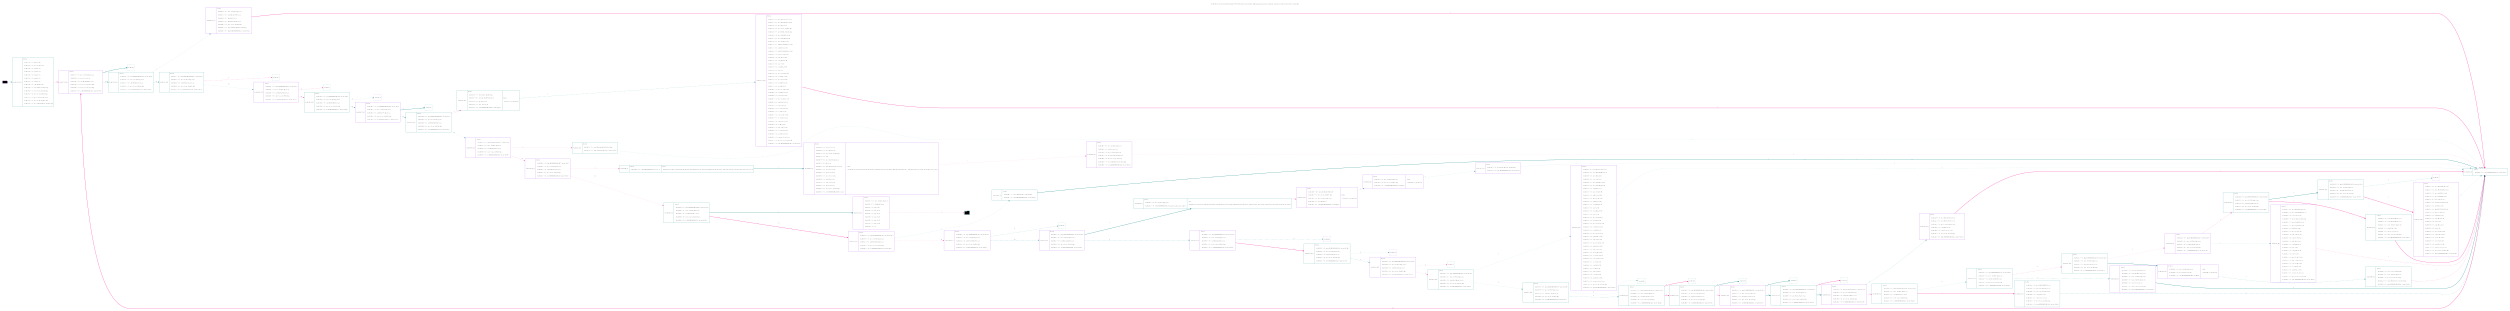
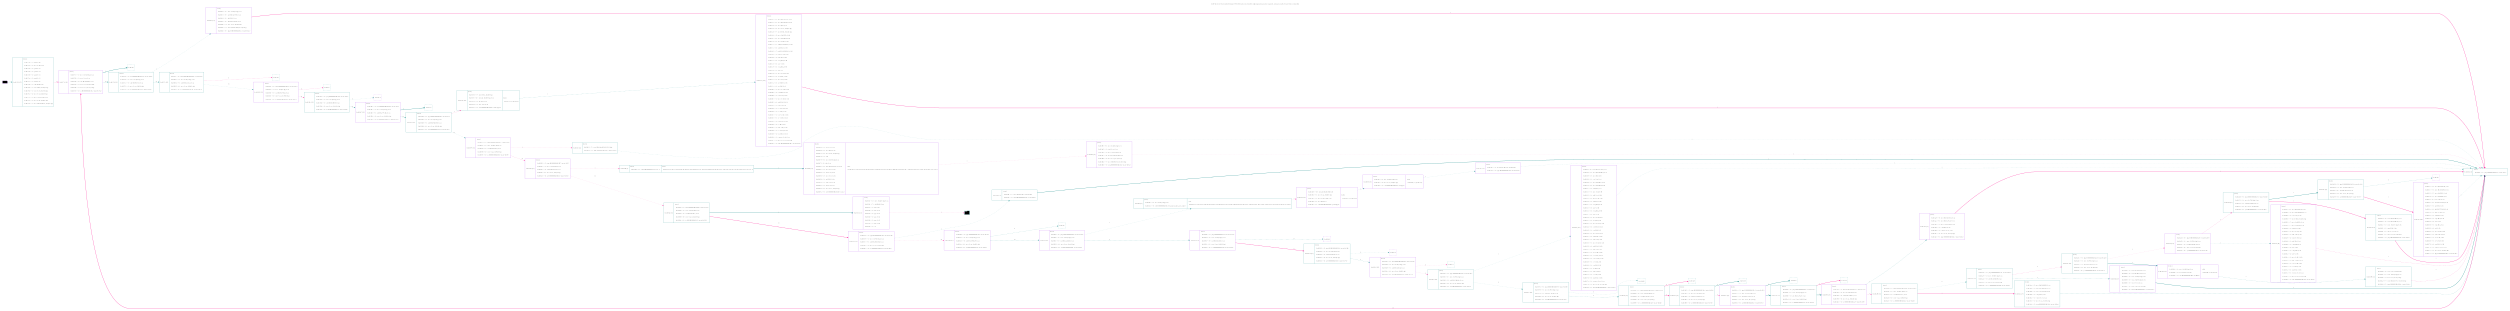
edge "0x4018f6 [25]" -> "0x401ddf [9]": style bold -> dotted
